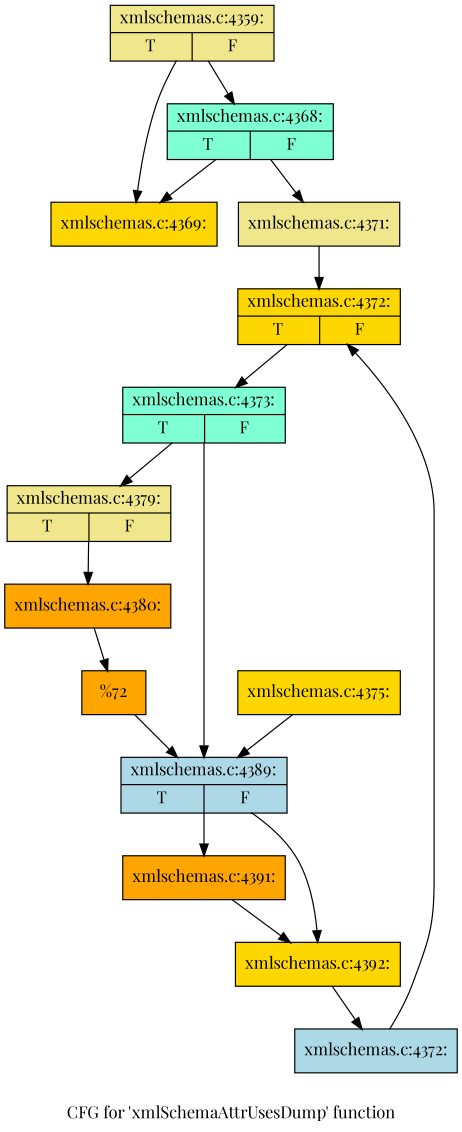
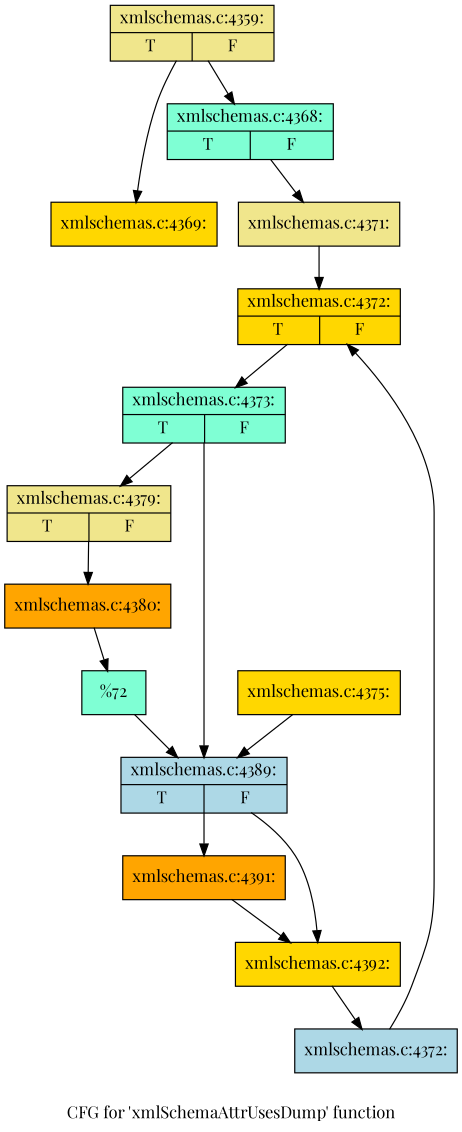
edge "xmlschemas.c:4368:" -> "xmlschemas.c:4369:": removed
node "%72": fillcolor orange -> aquamarine
